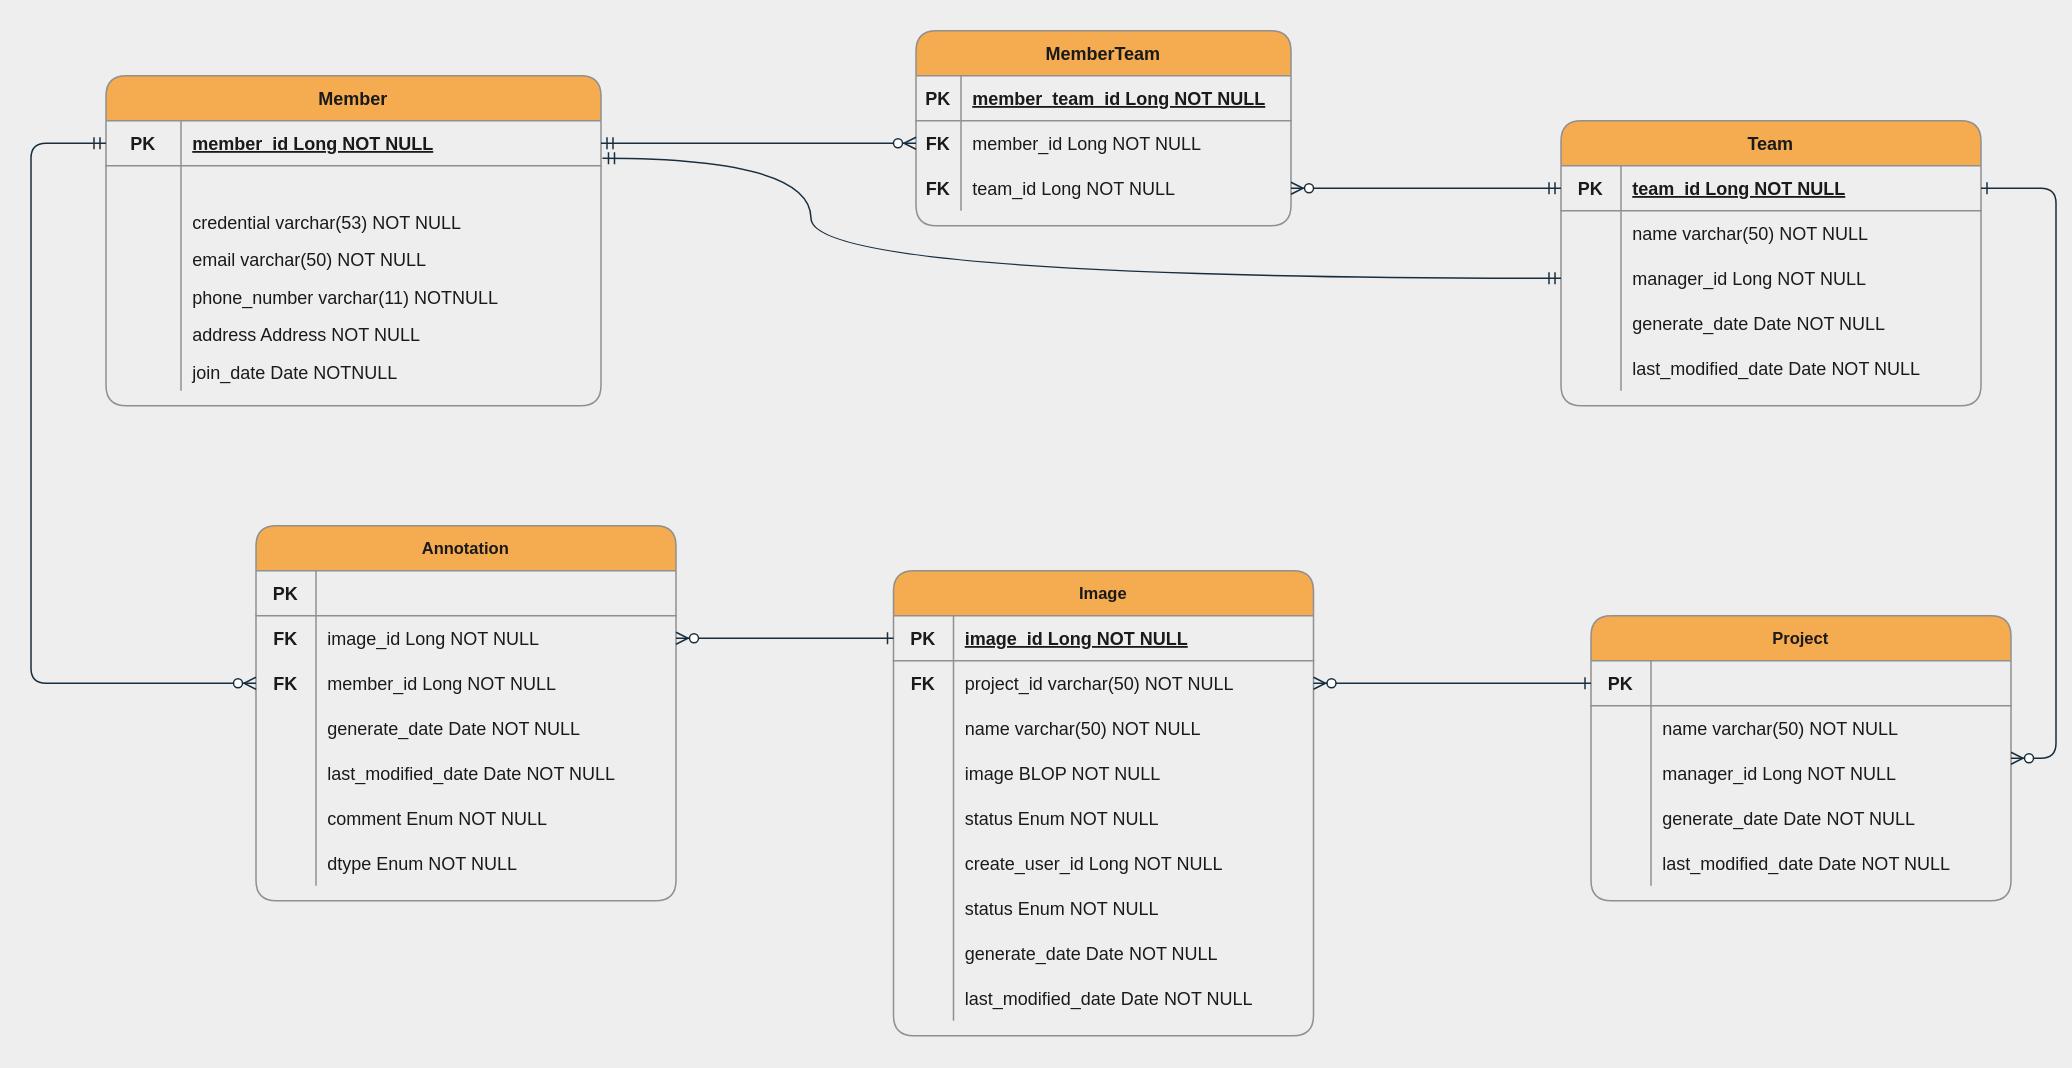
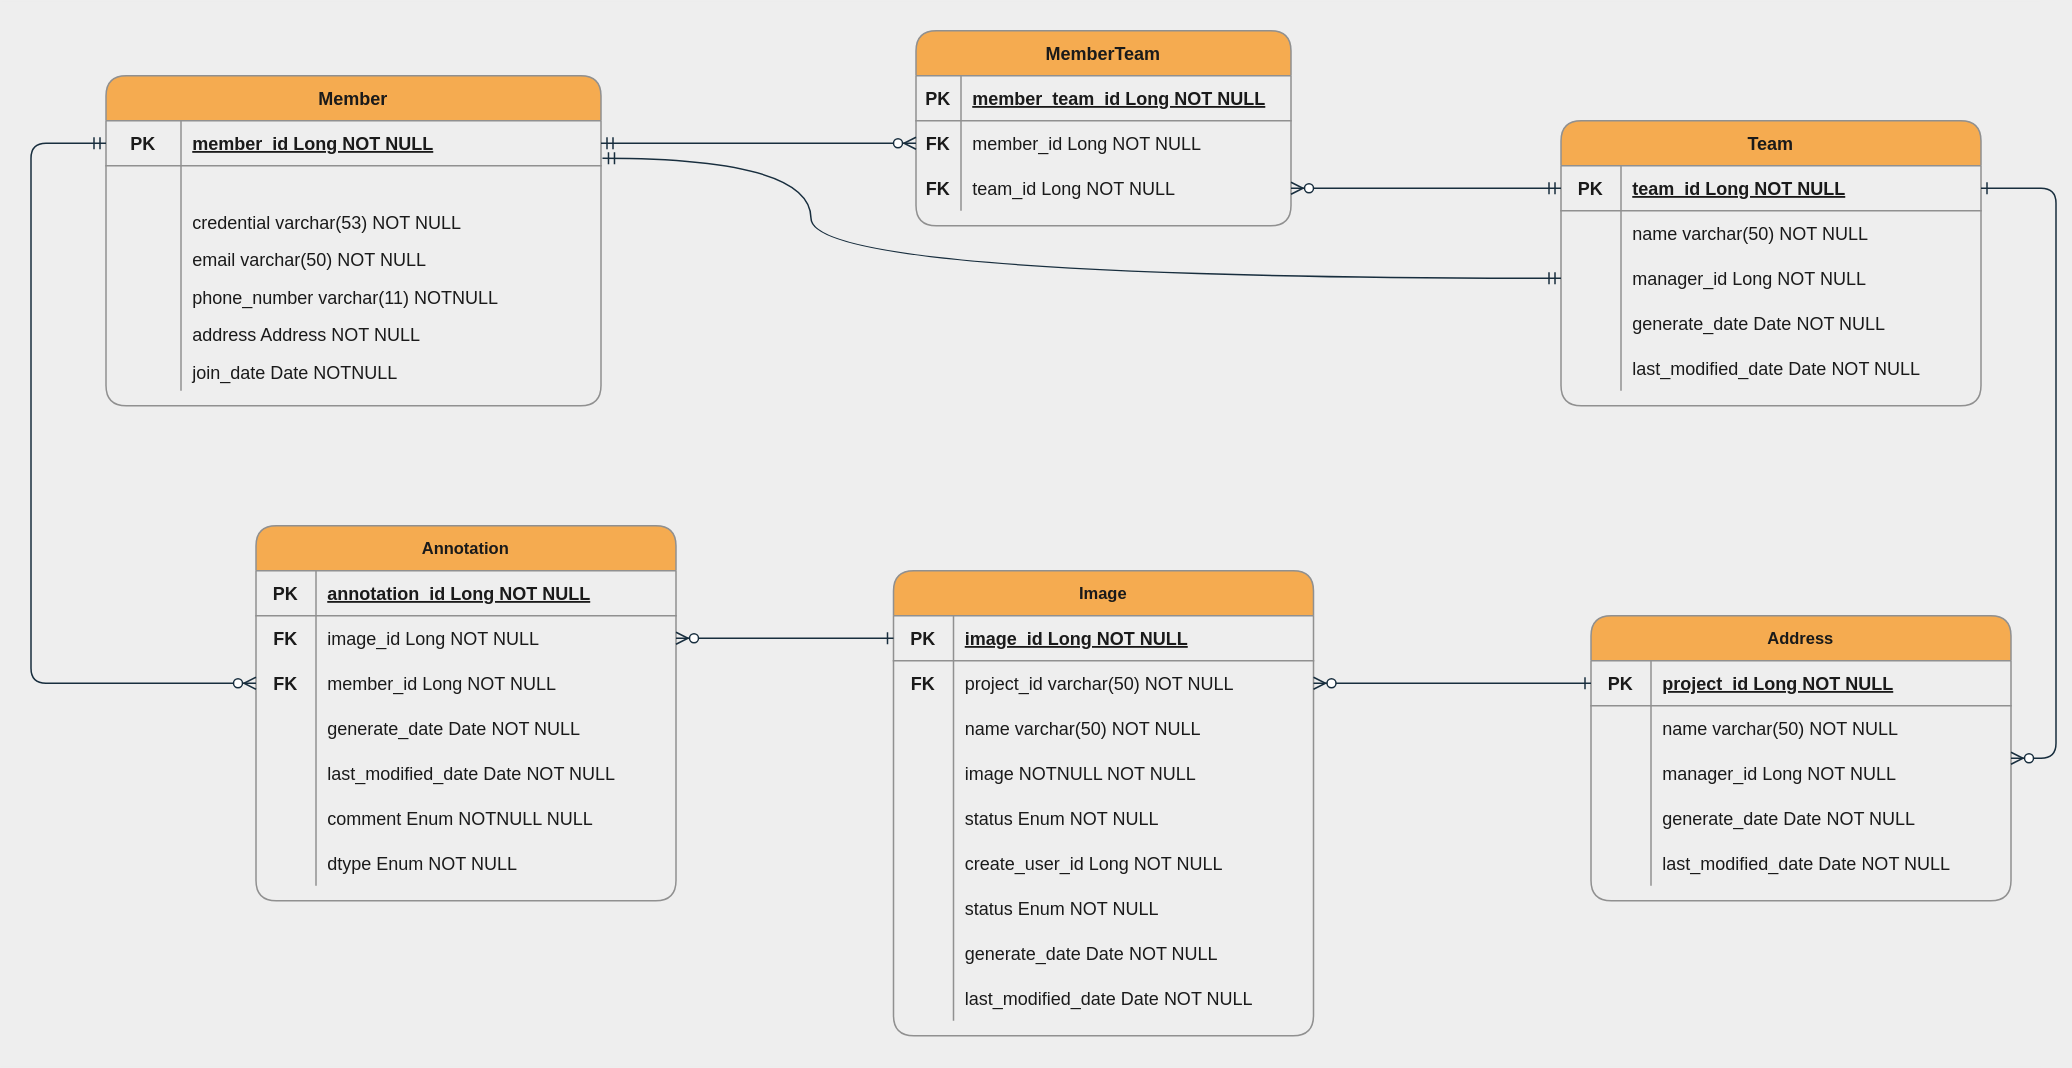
node "annotation_id Long NOT NULL": added
node "Project": label "Project" -> "Address"
node "project_id Long NOT NULL": added
node "image BLOP NOT NULL": label "image BLOP NOT NULL" -> "image NOTNULL NOT NULL"
node "comment Enum NOT NULL": label "comment Enum NOT NULL" -> "comment Enum NOTNULL NULL"
